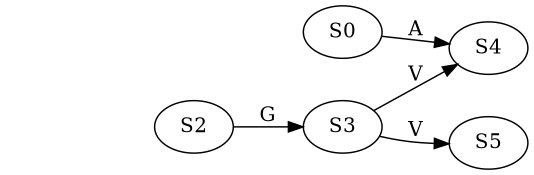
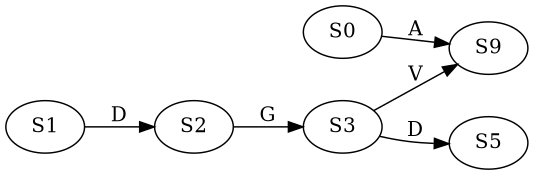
node "S4": label "S4" -> "S9"
node "S1": added
edge "S3" -> "S5": label "V" -> "D"
